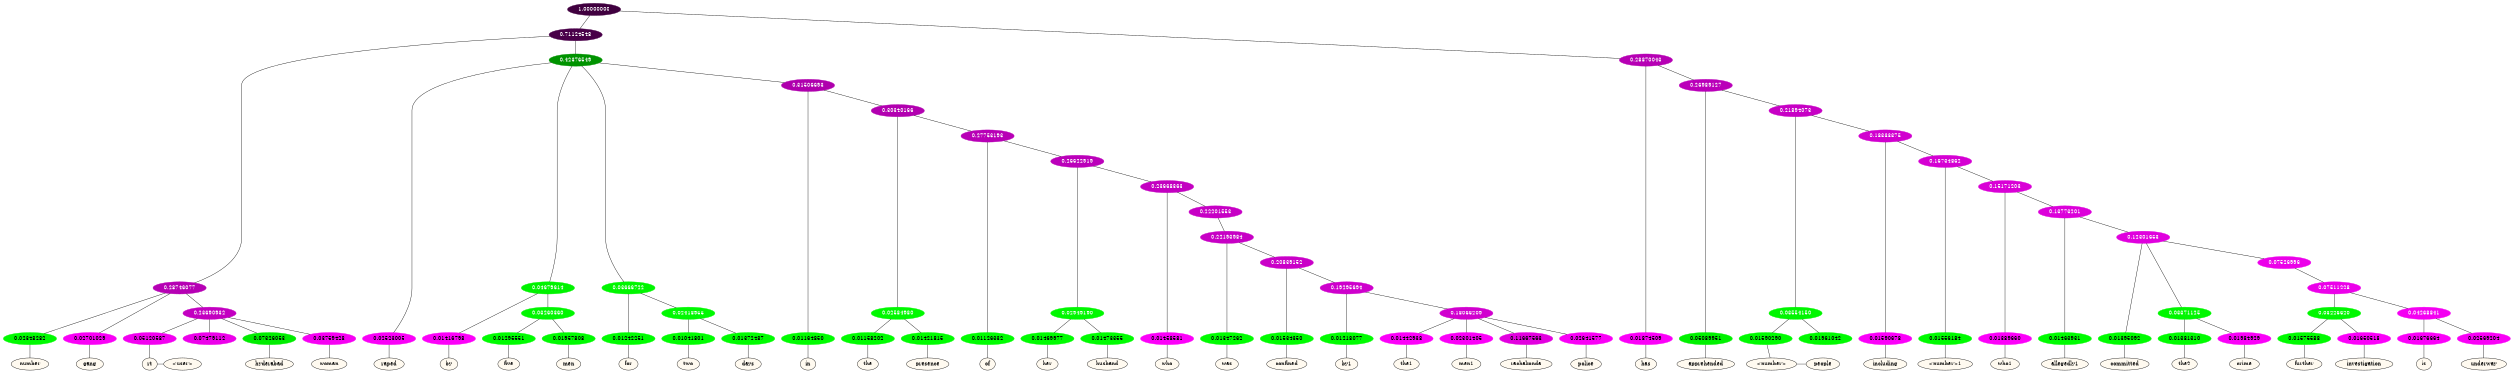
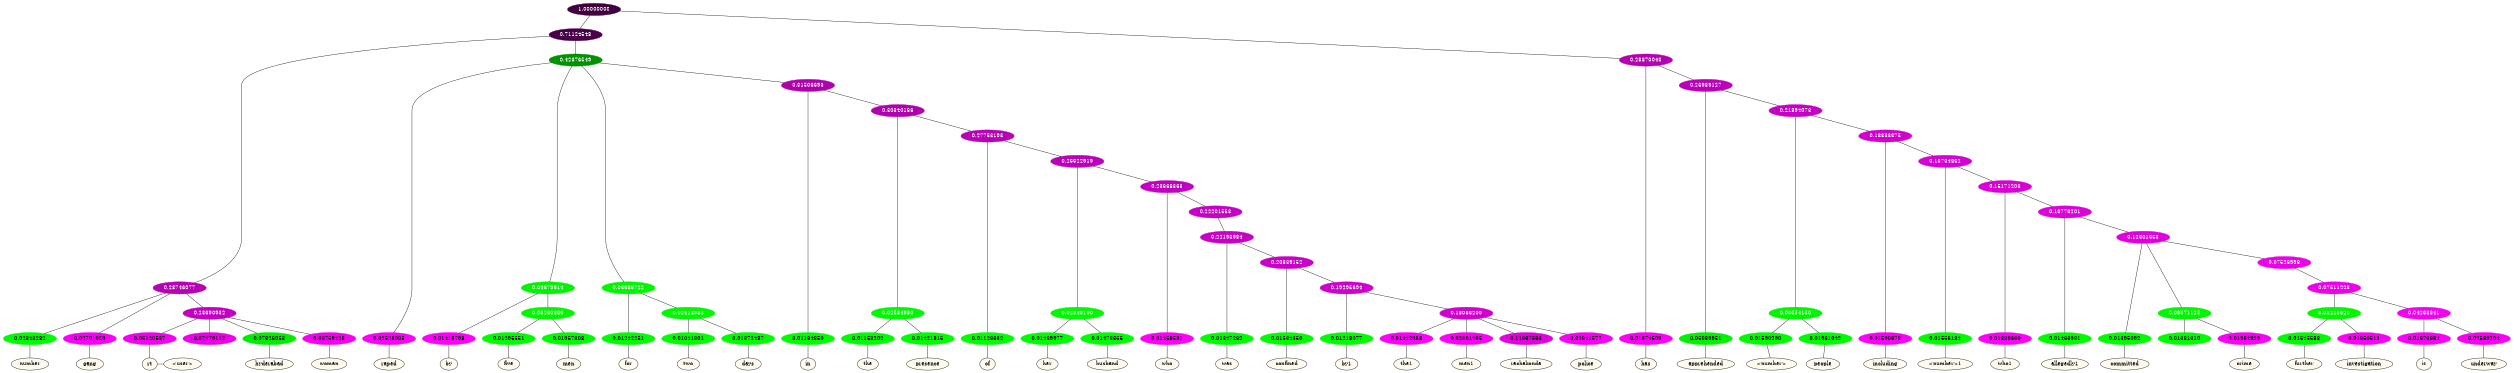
node "0.01575588": label "0.01575588" -> "0.01545588"
edge "<number>" -- "people": now "0.01961042" -- "people"
node "the2": removed
